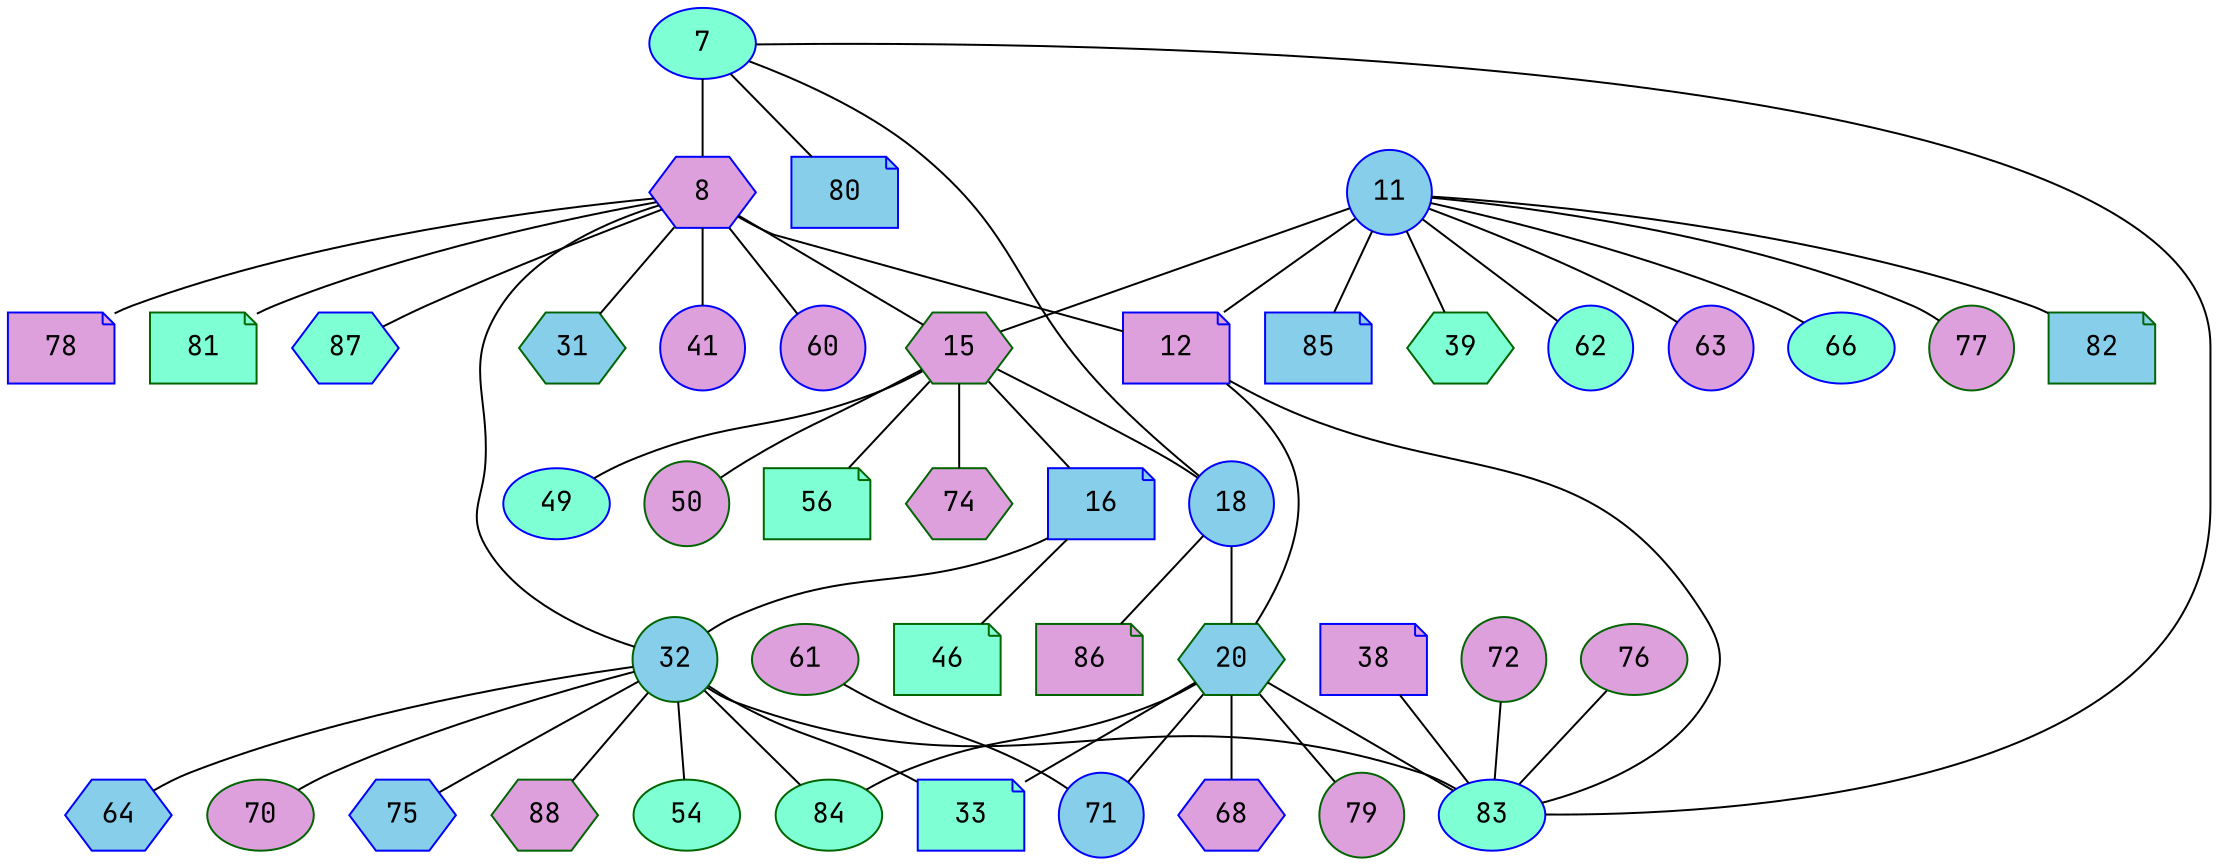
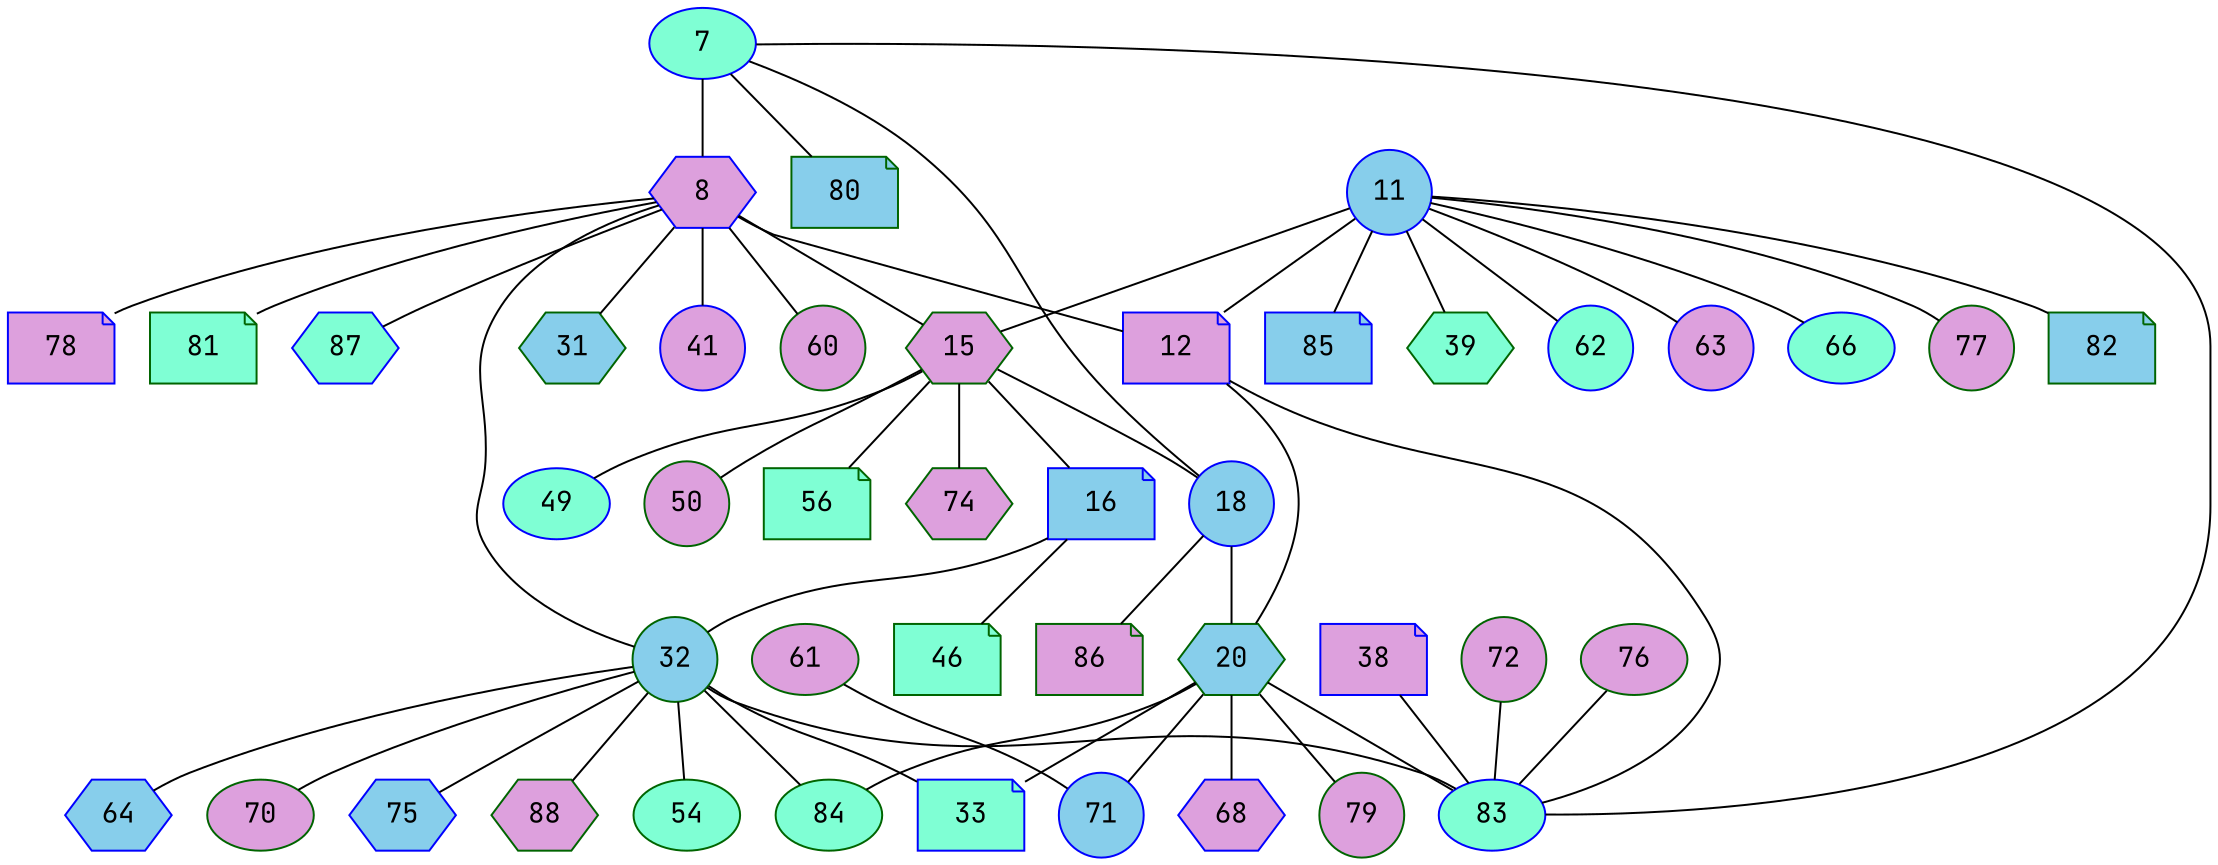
node "80": color blue -> darkgreen
node "60": color blue -> darkgreen
